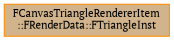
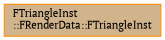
node "FCanvasTriangleRendererItem ::FRenderData::FTriangleInst": label "FCanvasTriangleRendererItem ::FRenderData::FTriangleInst" -> "FTriangleInst ::FRenderData::FTriangleInst"
